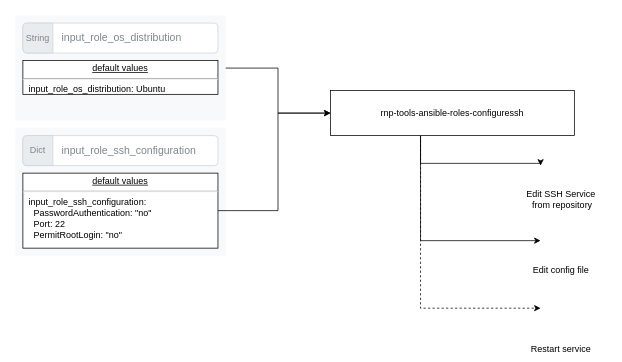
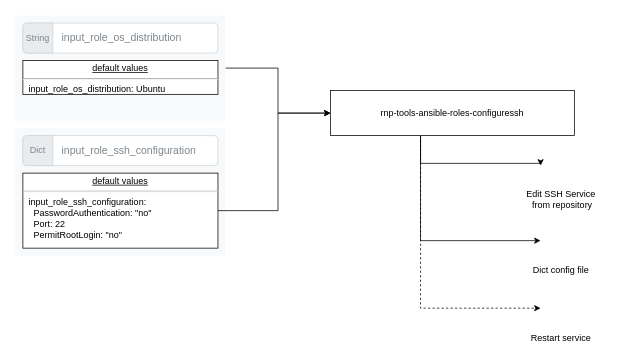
node "Edit config file": label "Edit config file" -> "Dict config file"
node "Restart service": moved (561, 349) -> (561, 338)
